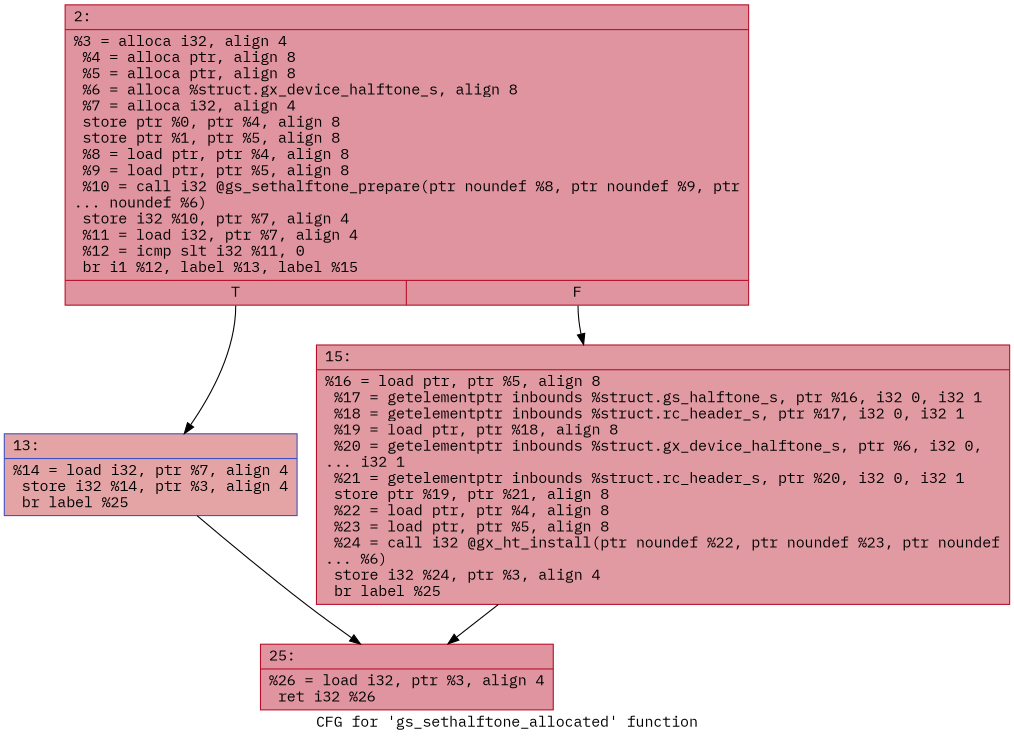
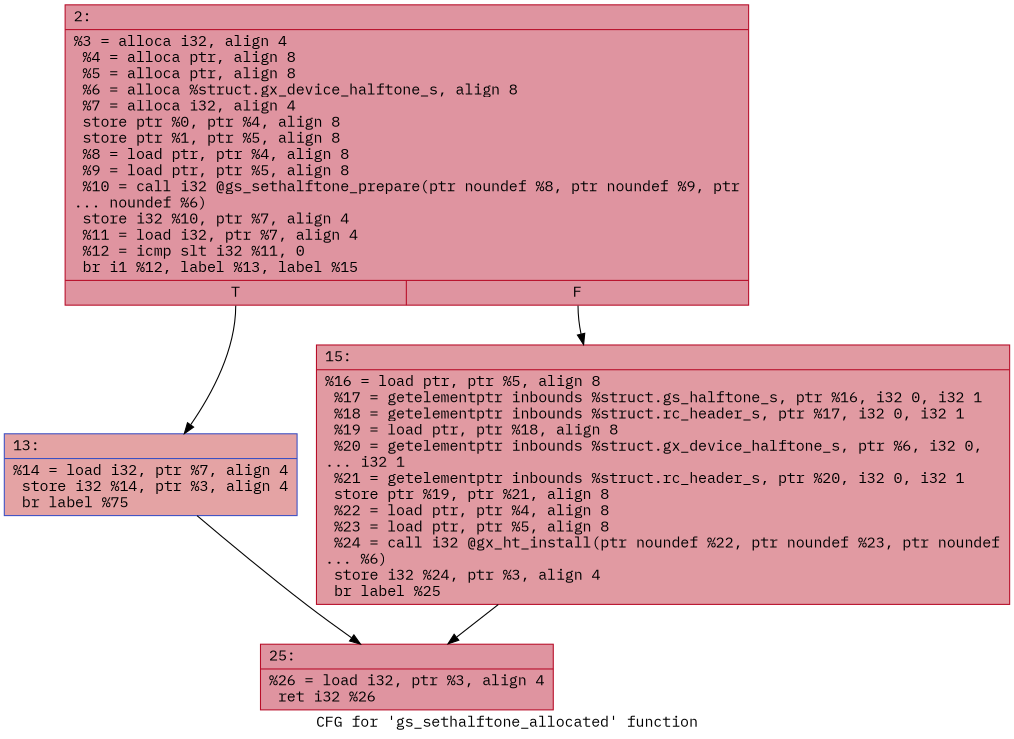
node "13:": text "br label %25" -> "br label %75"
